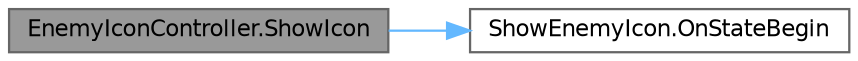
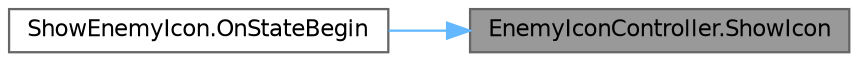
edge "EnemyIconController.ShowIcon" -> "ShowEnemyIcon.OnStateBegin": reversed
